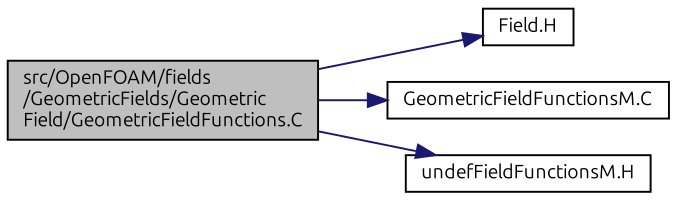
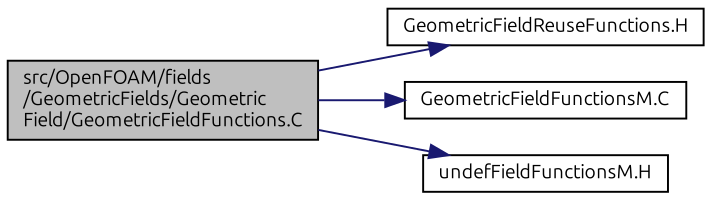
node "Field.H": label "Field.H" -> "GeometricFieldReuseFunctions.H"
